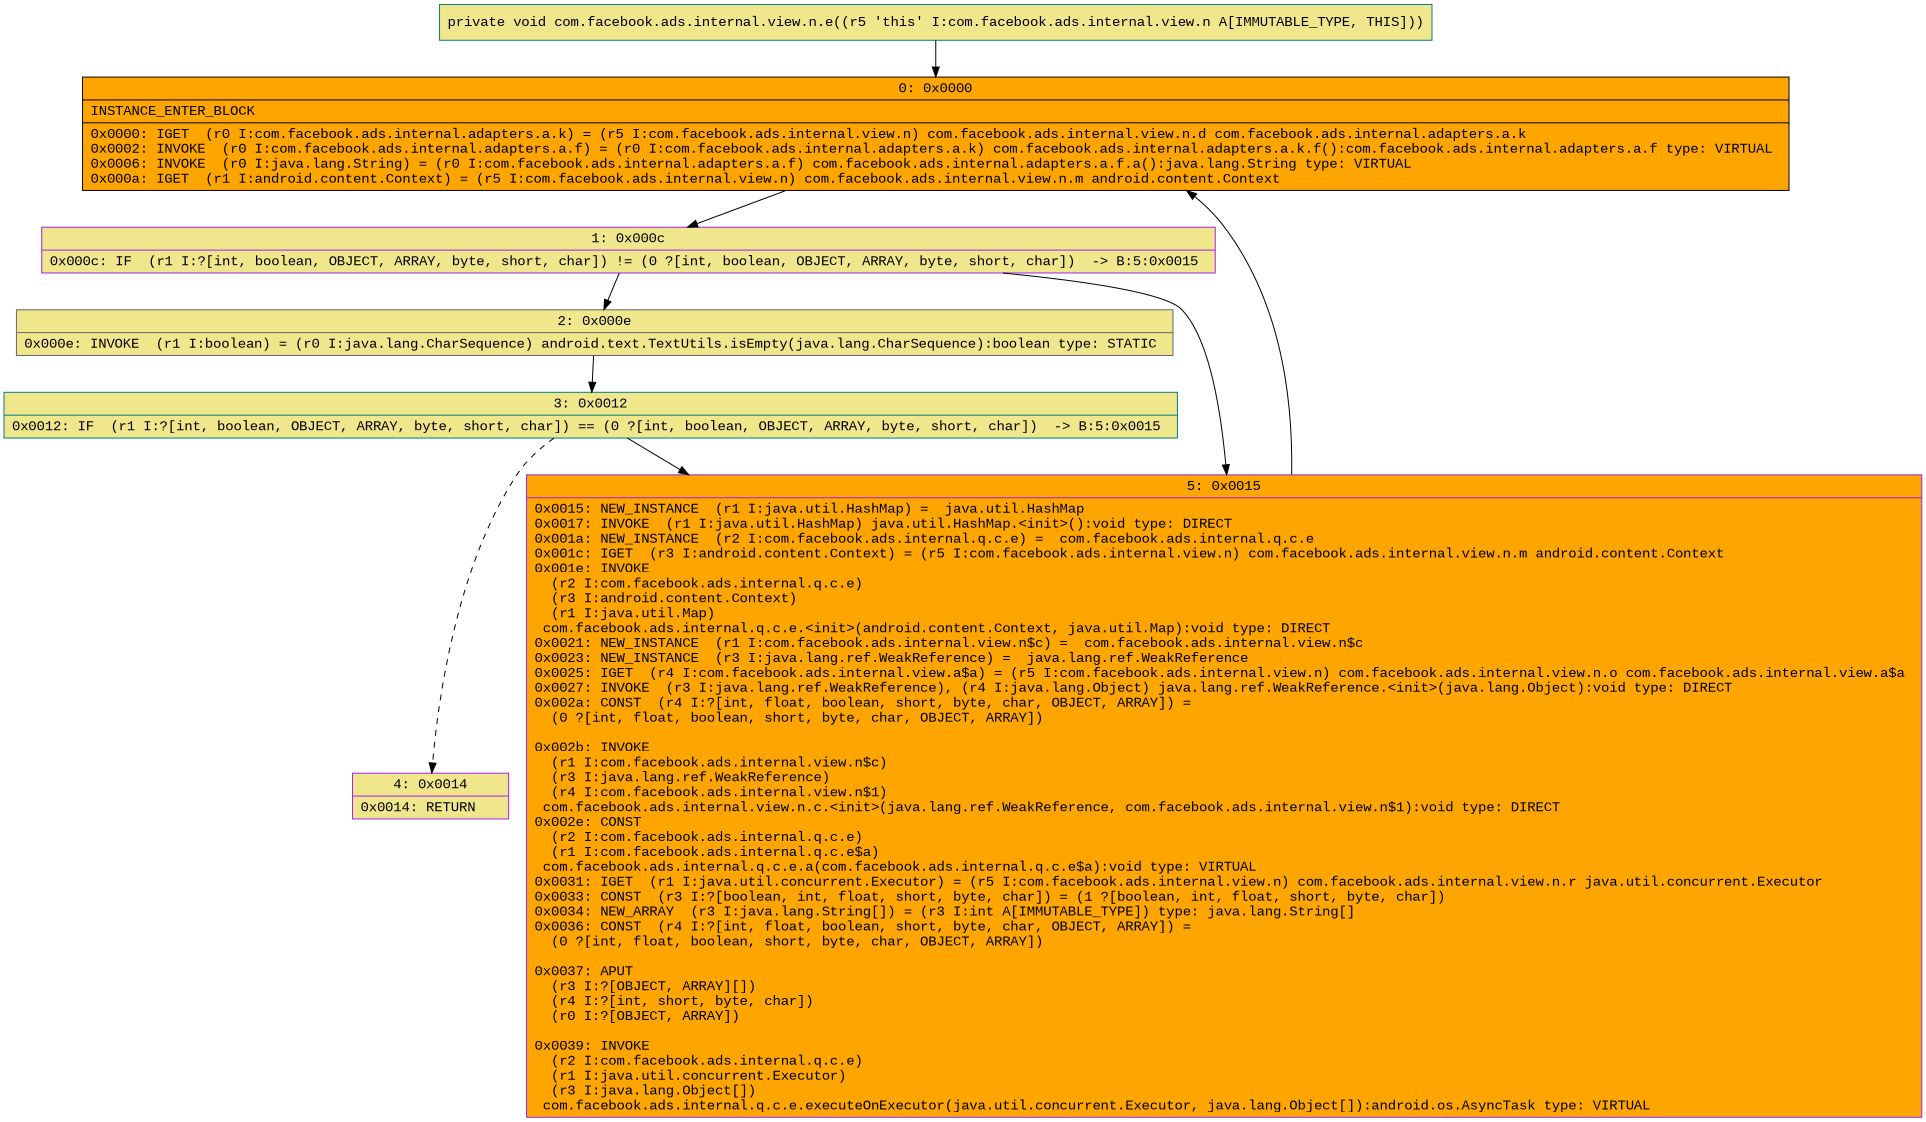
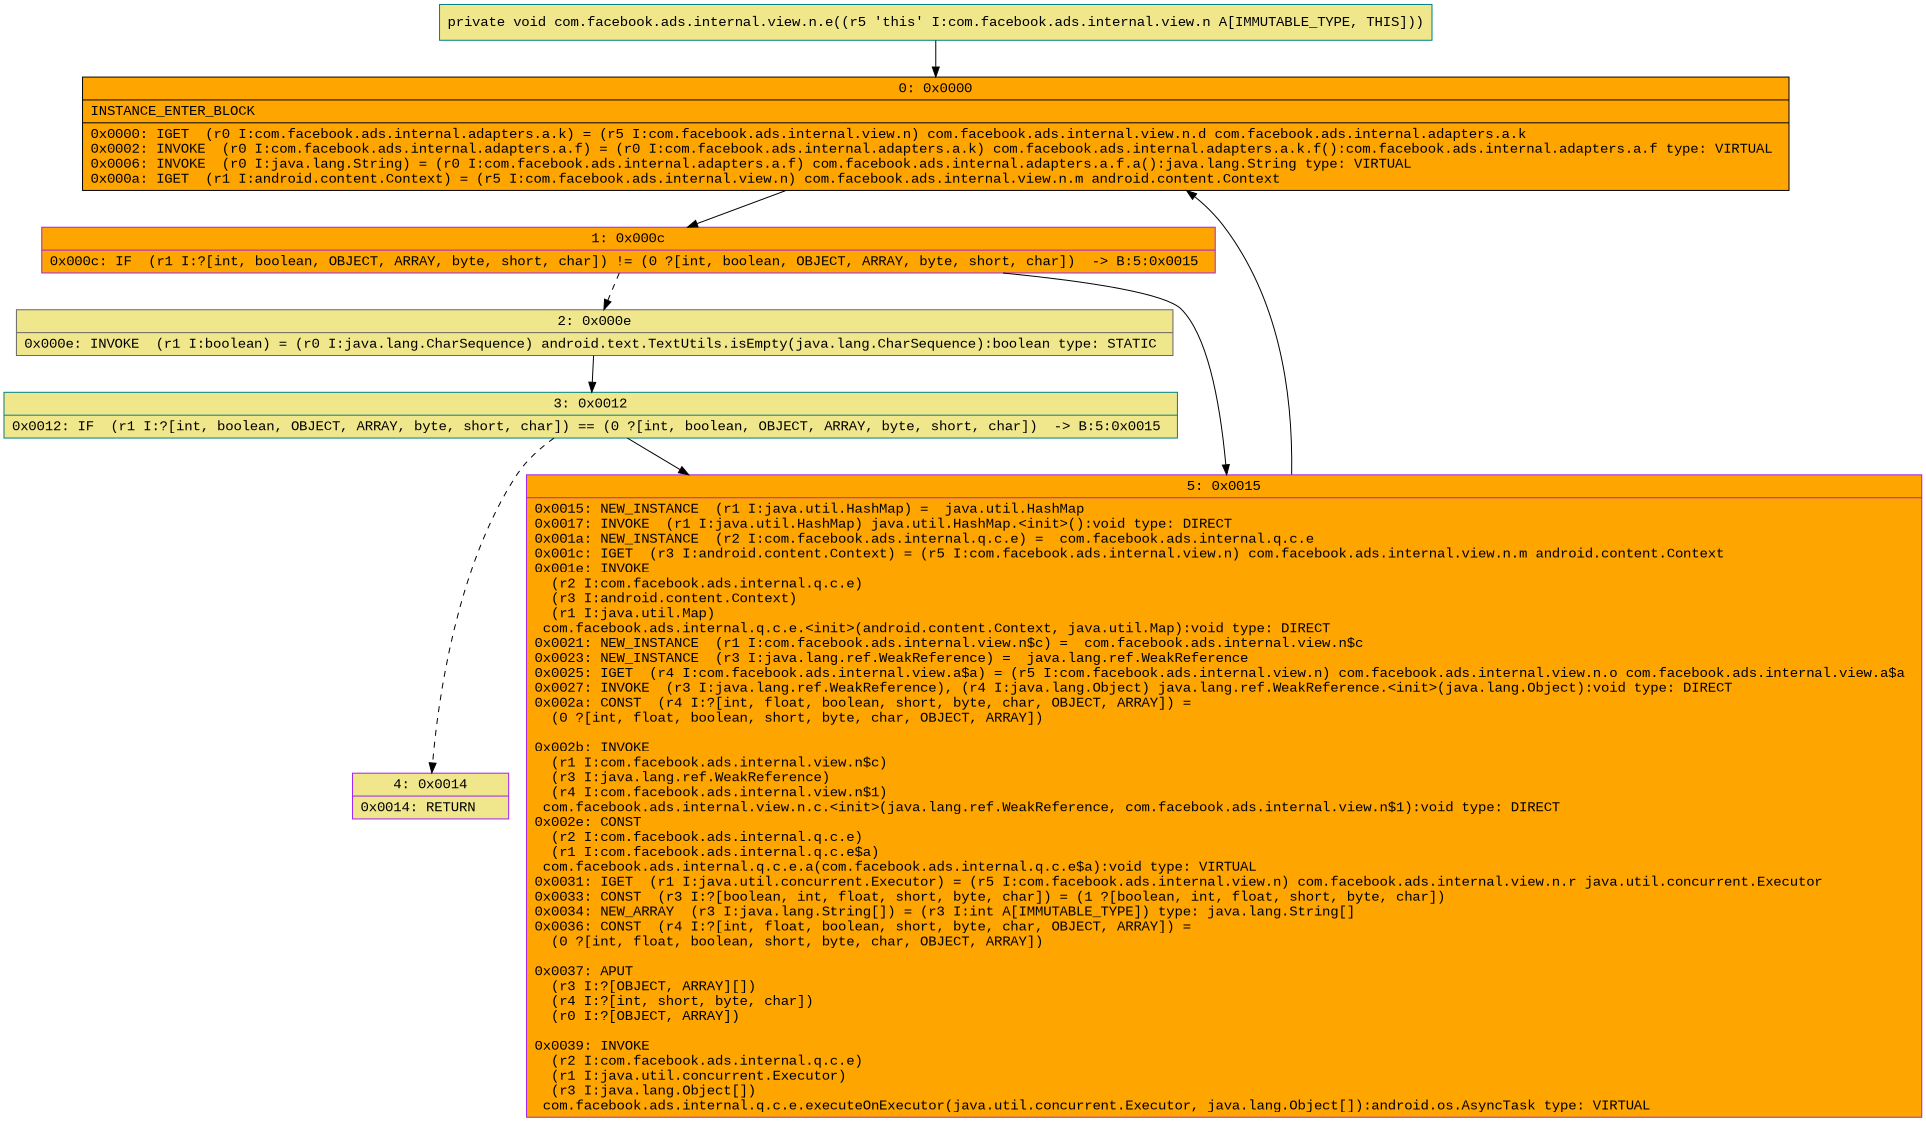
node "1: 0x000c": fillcolor khaki -> orange
edge "1: 0x000c" -> "2: 0x000e": style solid -> dashed
